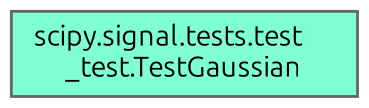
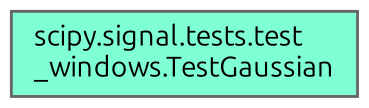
node "scipy.signal.tests.test _test.TestGaussian": label "scipy.signal.tests.test _test.TestGaussian" -> "scipy.signal.tests.test _windows.TestGaussian"
